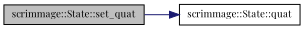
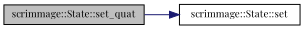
node "scrimmage::State::quat": label "scrimmage::State::quat" -> "scrimmage::State::set"
